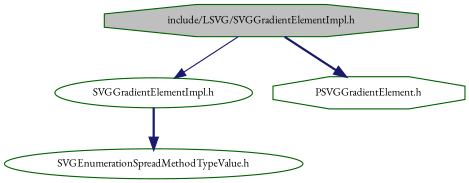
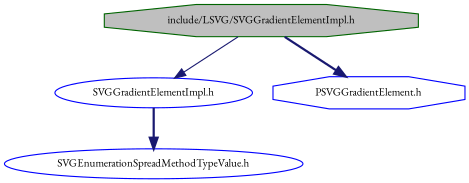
node "SVGGradientElementImpl.h": color darkgreen -> blue
node "PSVGGradientElement.h": color darkgreen -> blue
node "SVGEnumerationSpreadMethodTypeValue.h": color darkgreen -> blue
